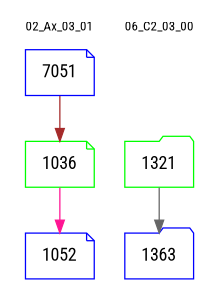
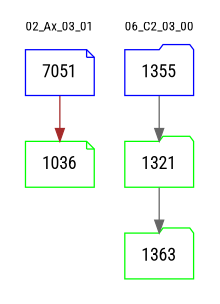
node "1355": added
node "1052": removed
node "1363": color blue -> green
